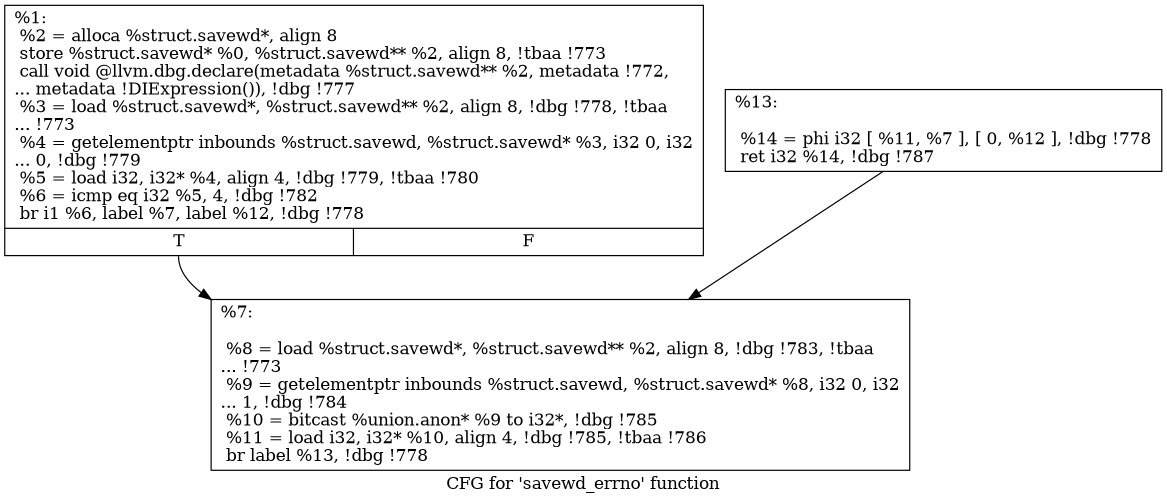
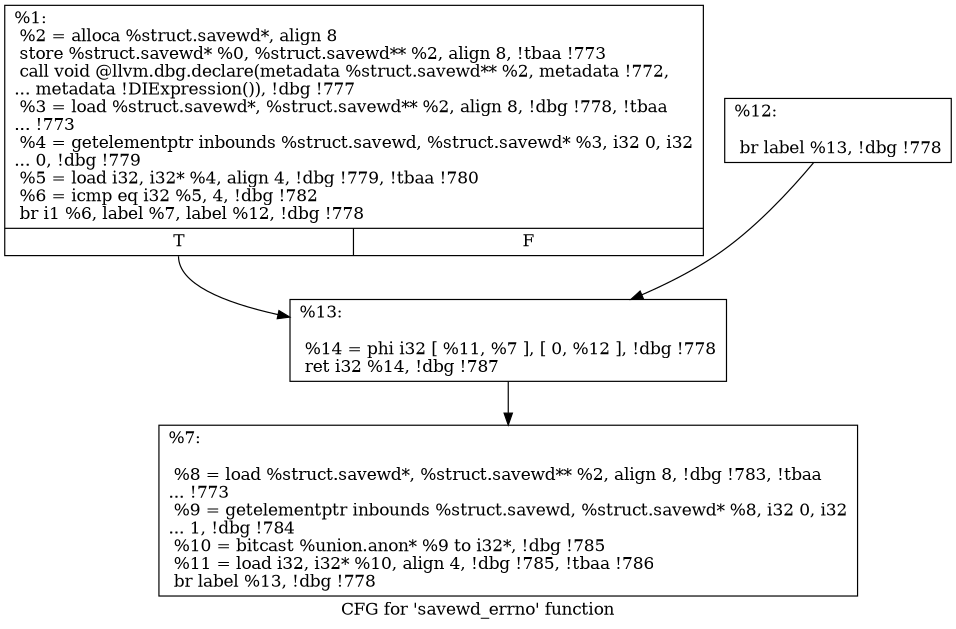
node "%12:": added
edge "%1:" -> "%7:": now "%1:" -> "%13:"
